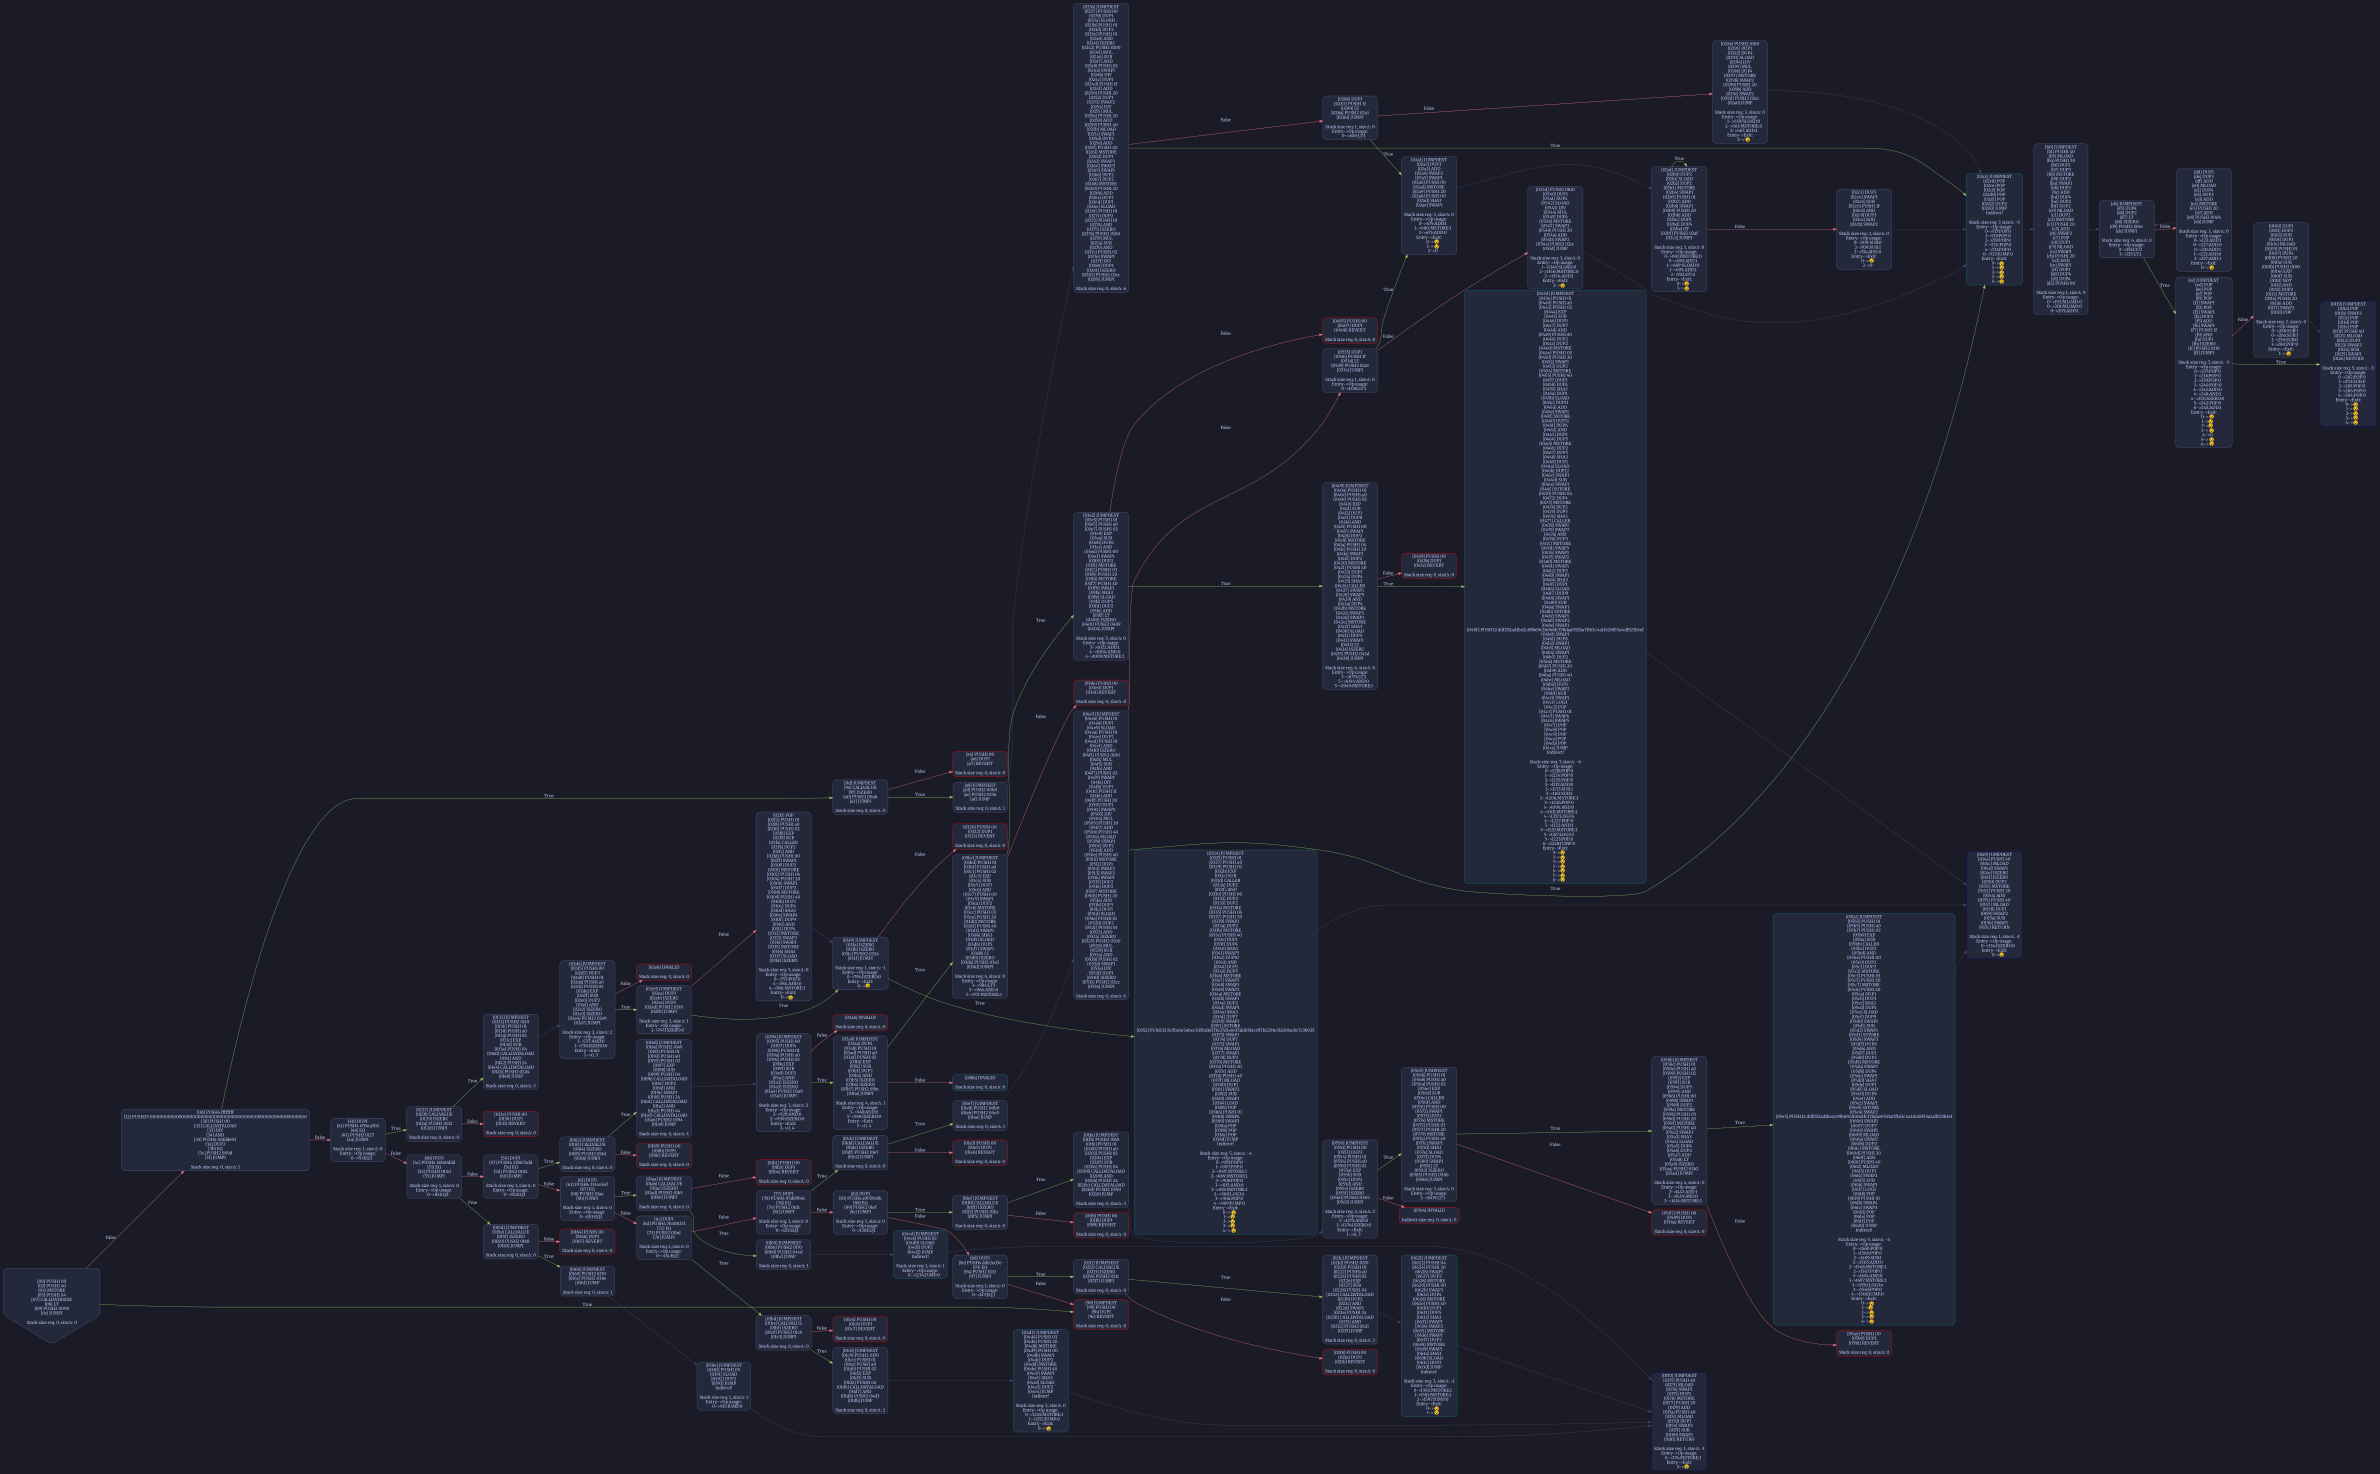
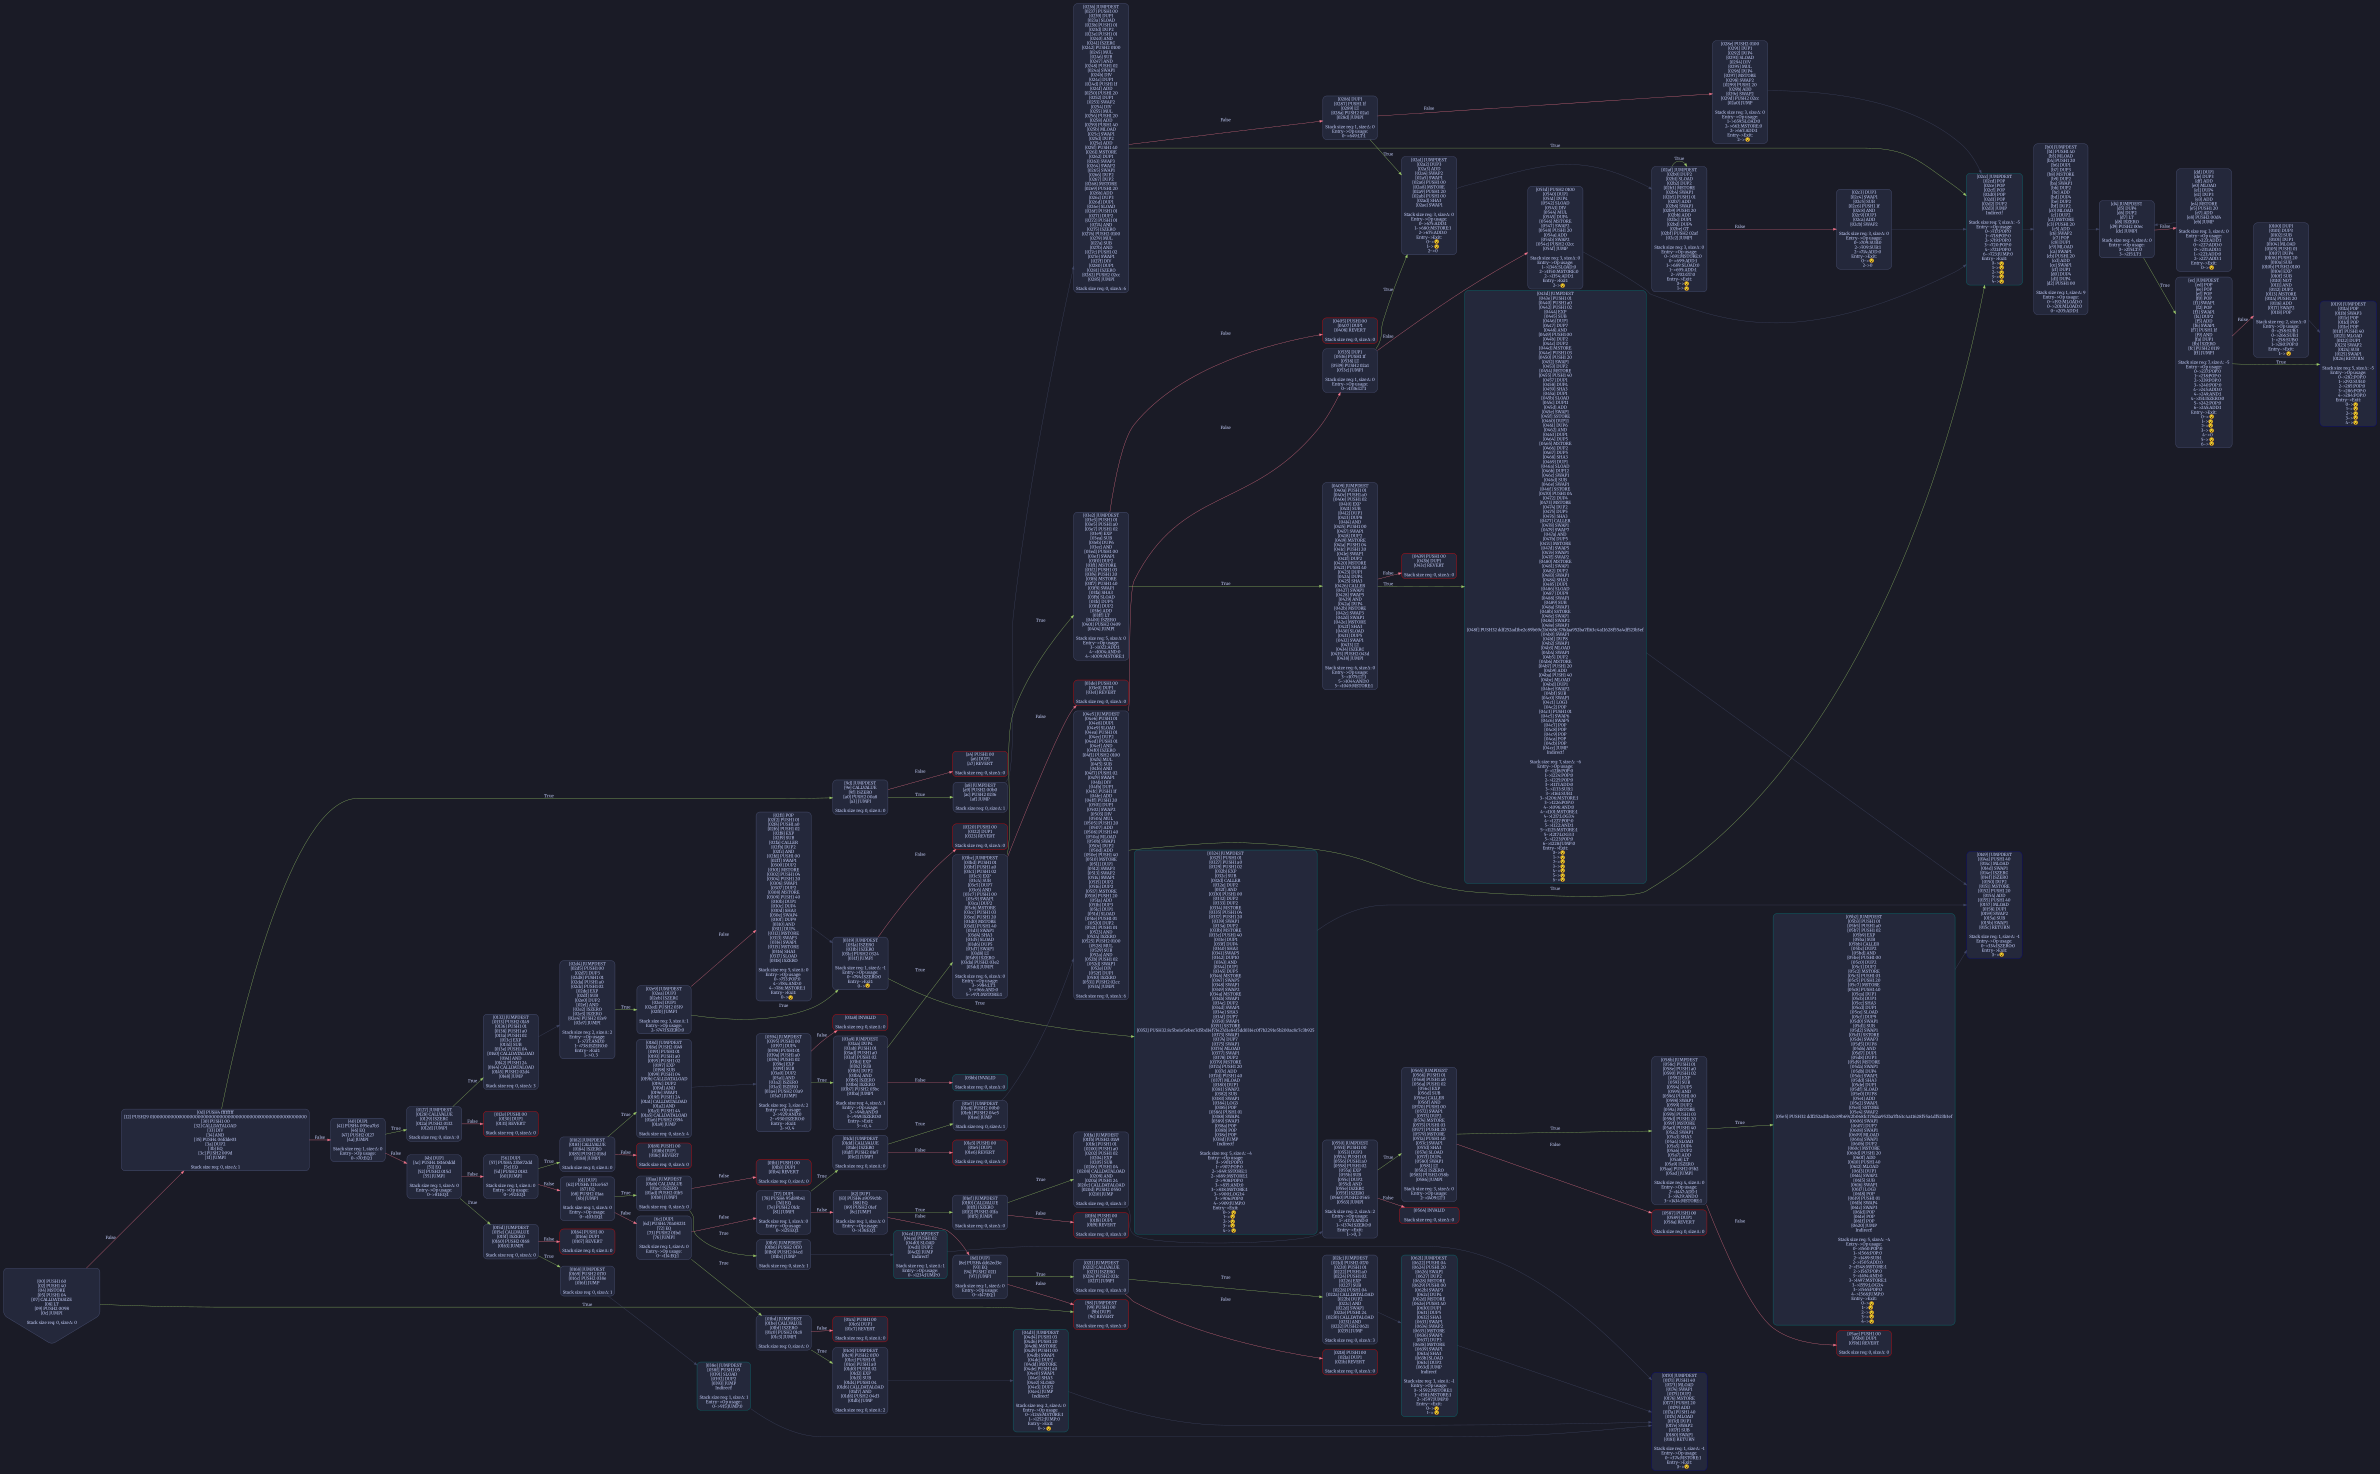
node "[02e8] INVALID Stack size req: 0, sizeΔ: 0": removed
node "[0564] INVALID Indirect size req: 0, sizeΔ: 0": label "[0564] INVALID Indirect size req: 0, sizeΔ: 0" -> "[0564] INVALID Stack size req: 0, sizeΔ: 0"
